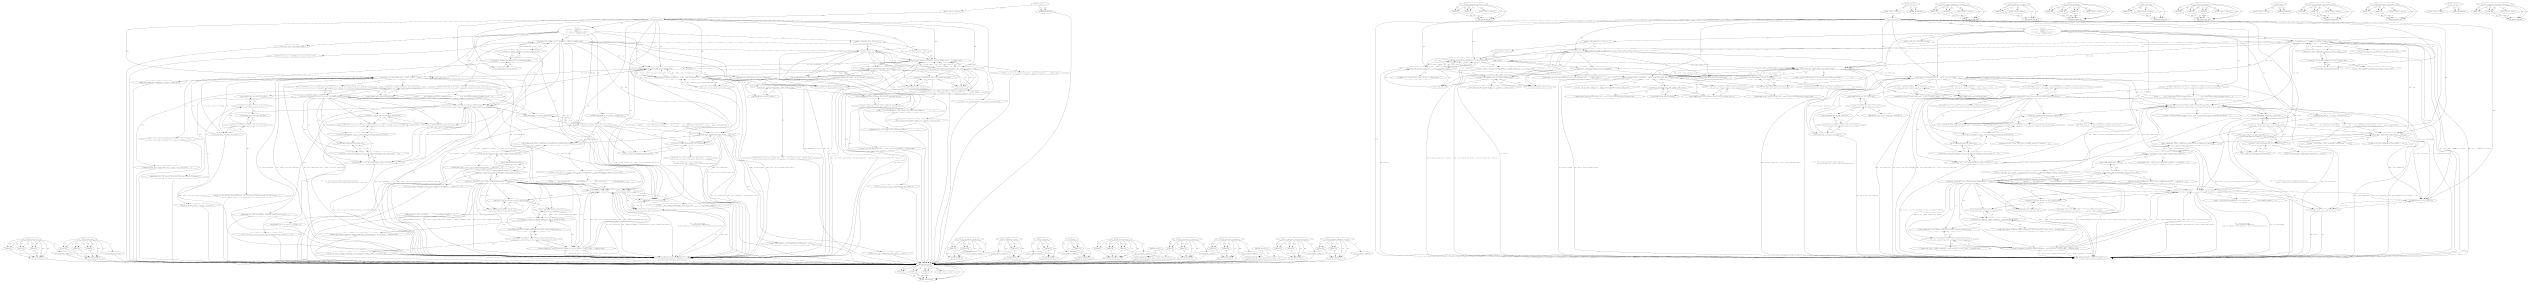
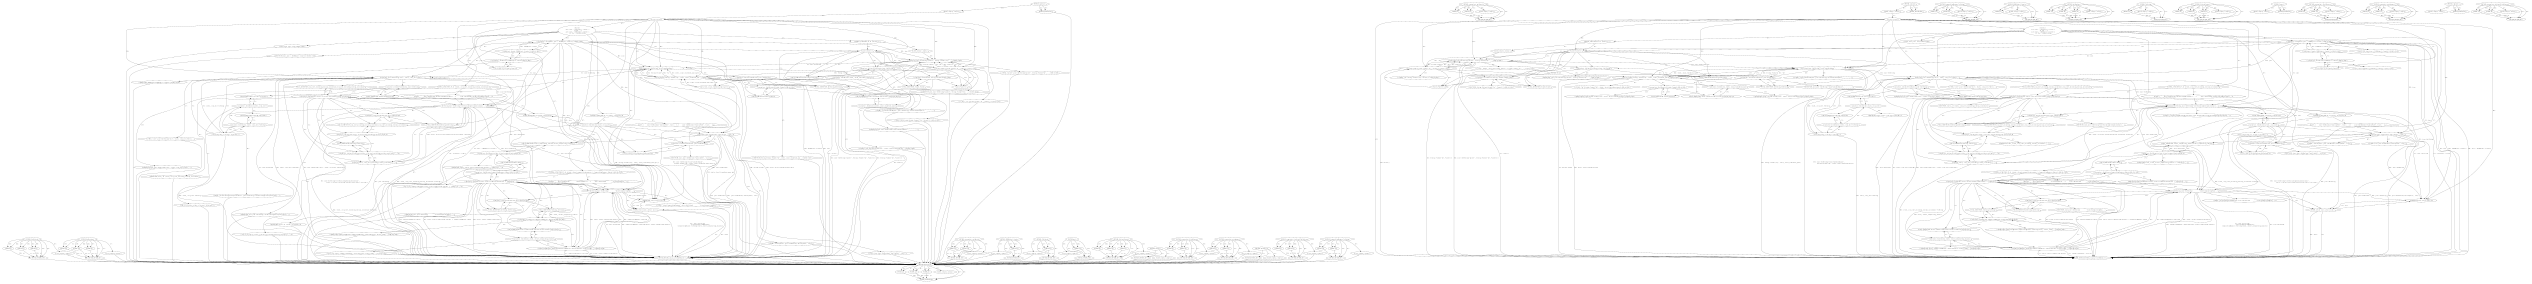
node "(IDENTIFIER,state_,state_.local_transform_space.get())": removed
